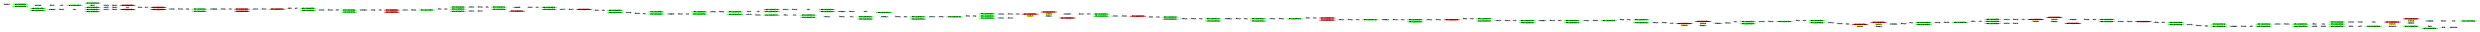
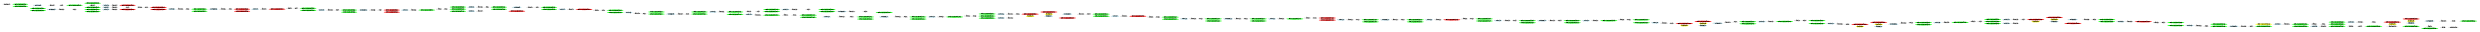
node "WFQ_[B:8 M:S SGN:S PC:Y NR:N]_#179_G22": added
node "WFQ_[B:8 M:S SGN:S PC:Y NR:N]_#276_G34": fillcolor green -> yellow
